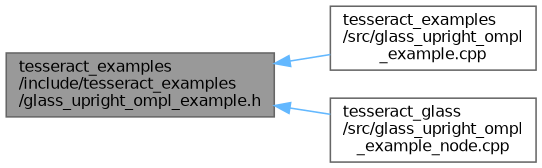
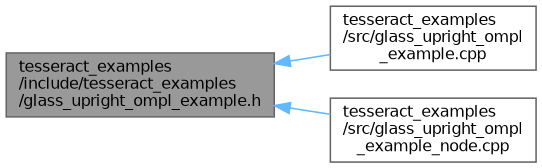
node "tesseract_glass /src/glass_upright_ompl _example_node.cpp": label "tesseract_glass /src/glass_upright_ompl _example_node.cpp" -> "tesseract_examples /src/glass_upright_ompl _example_node.cpp"
